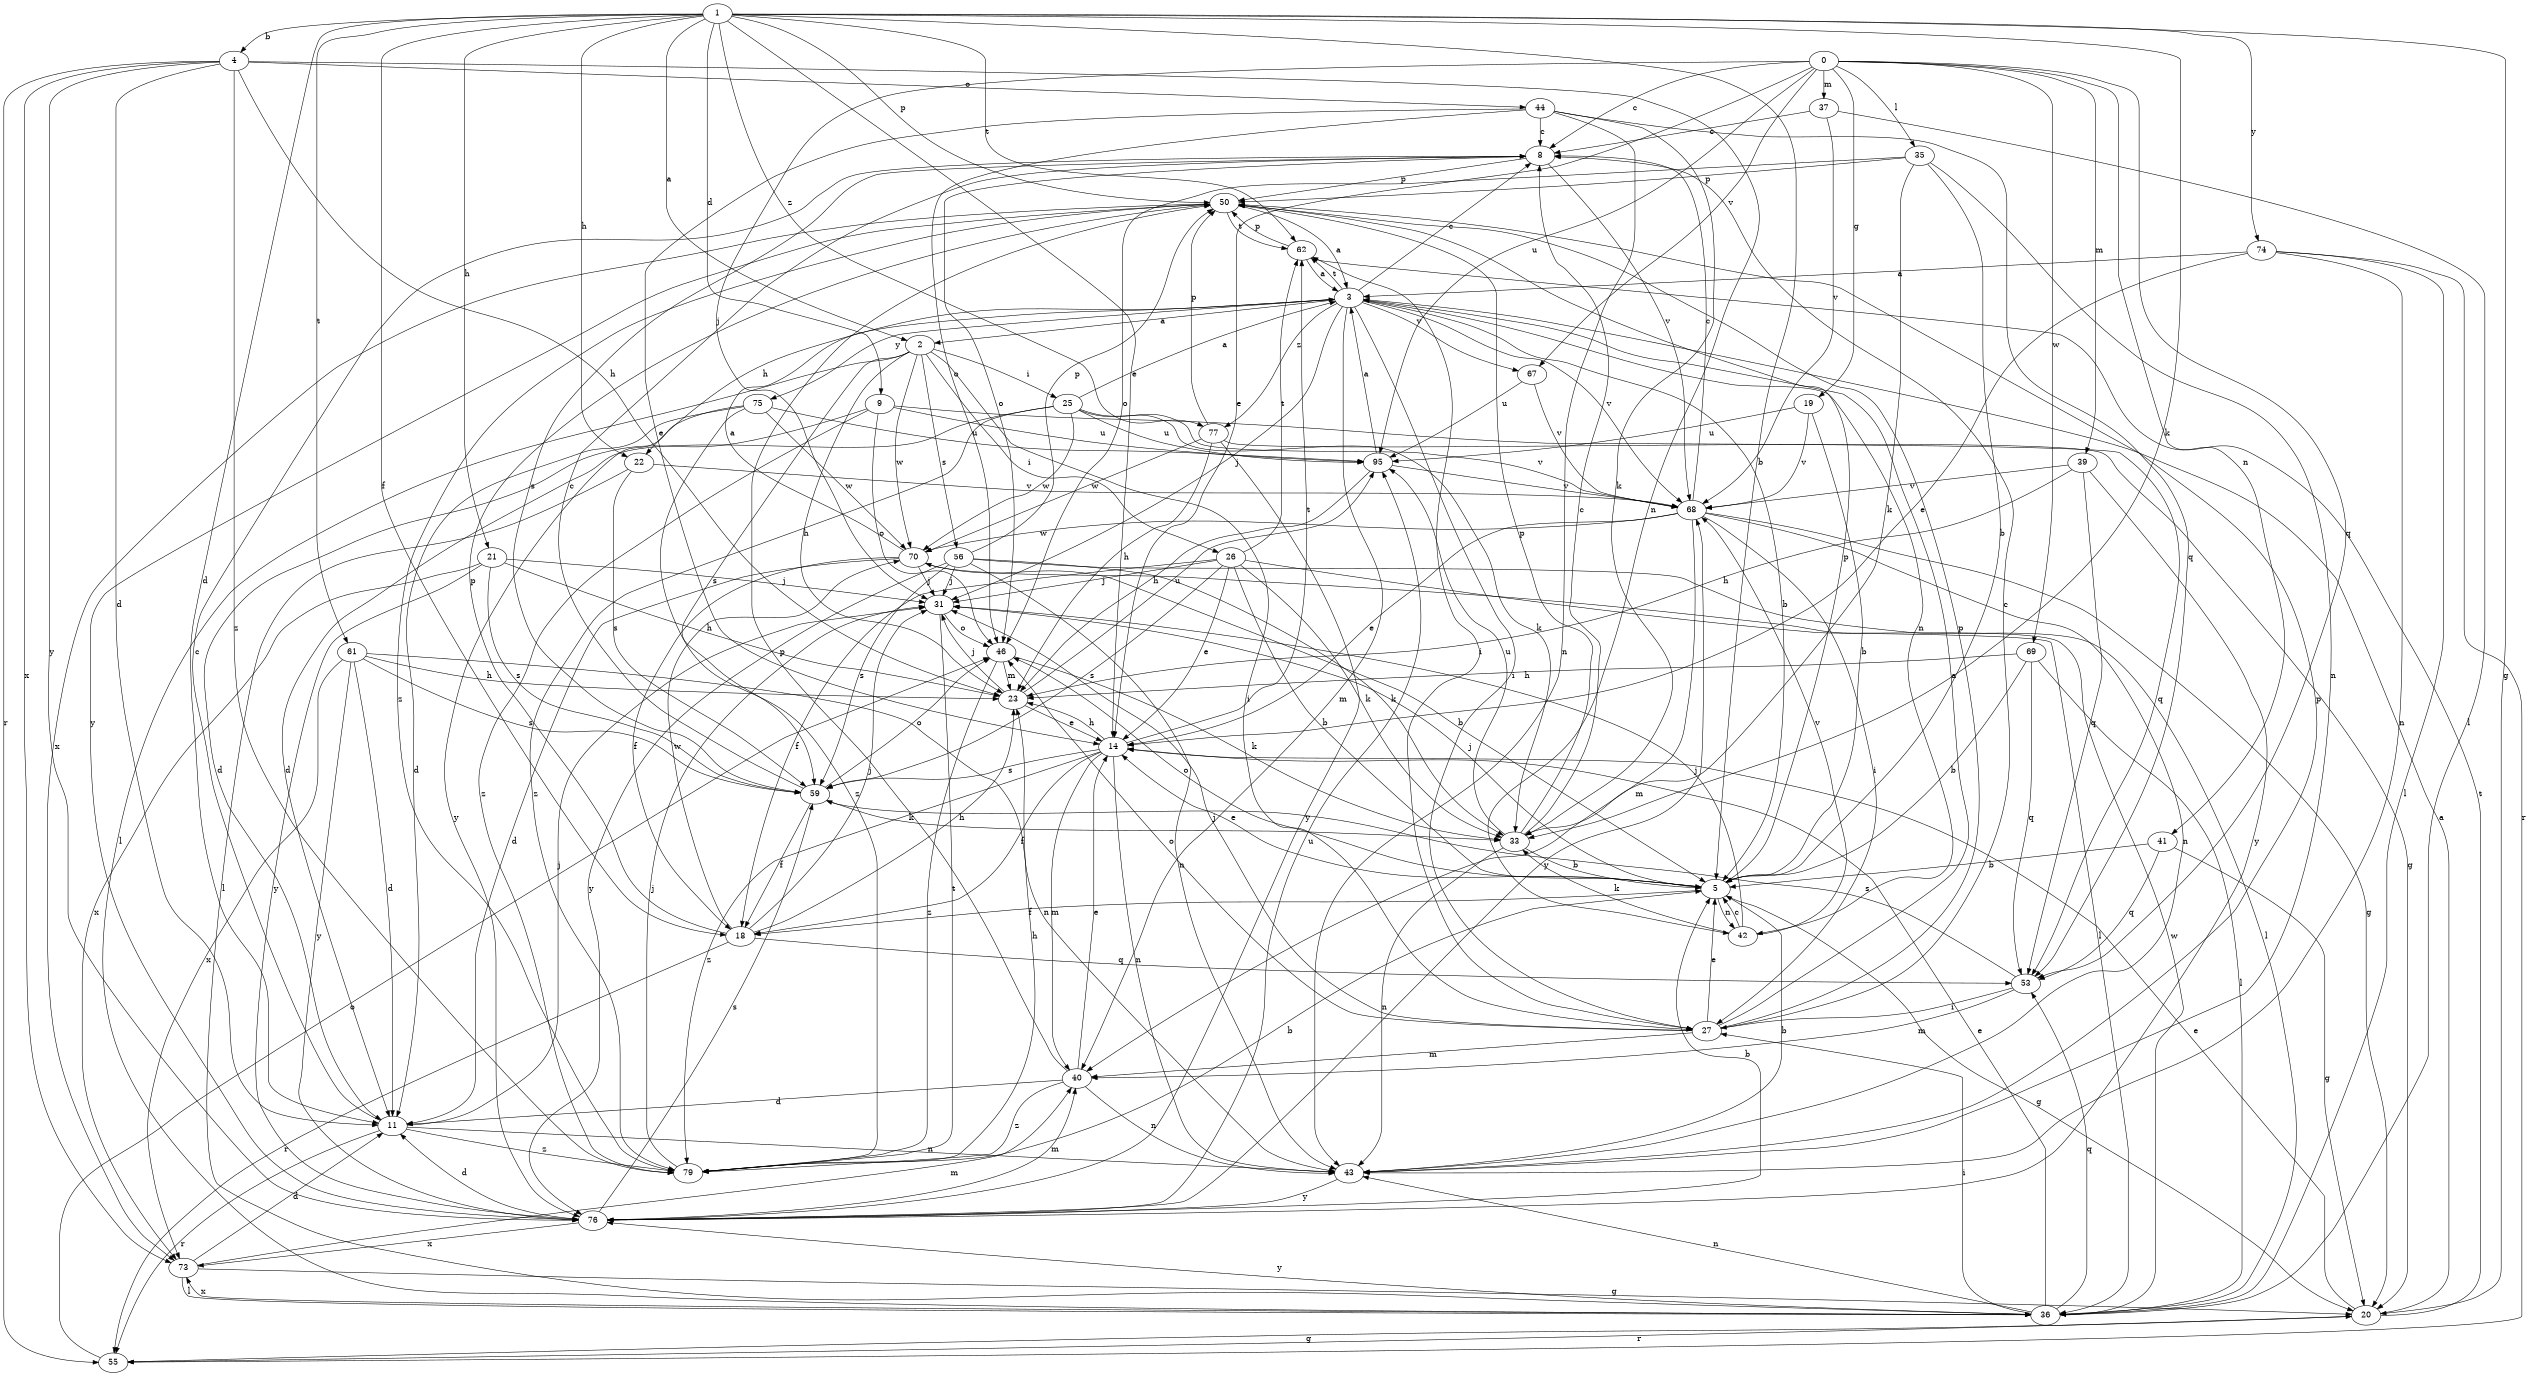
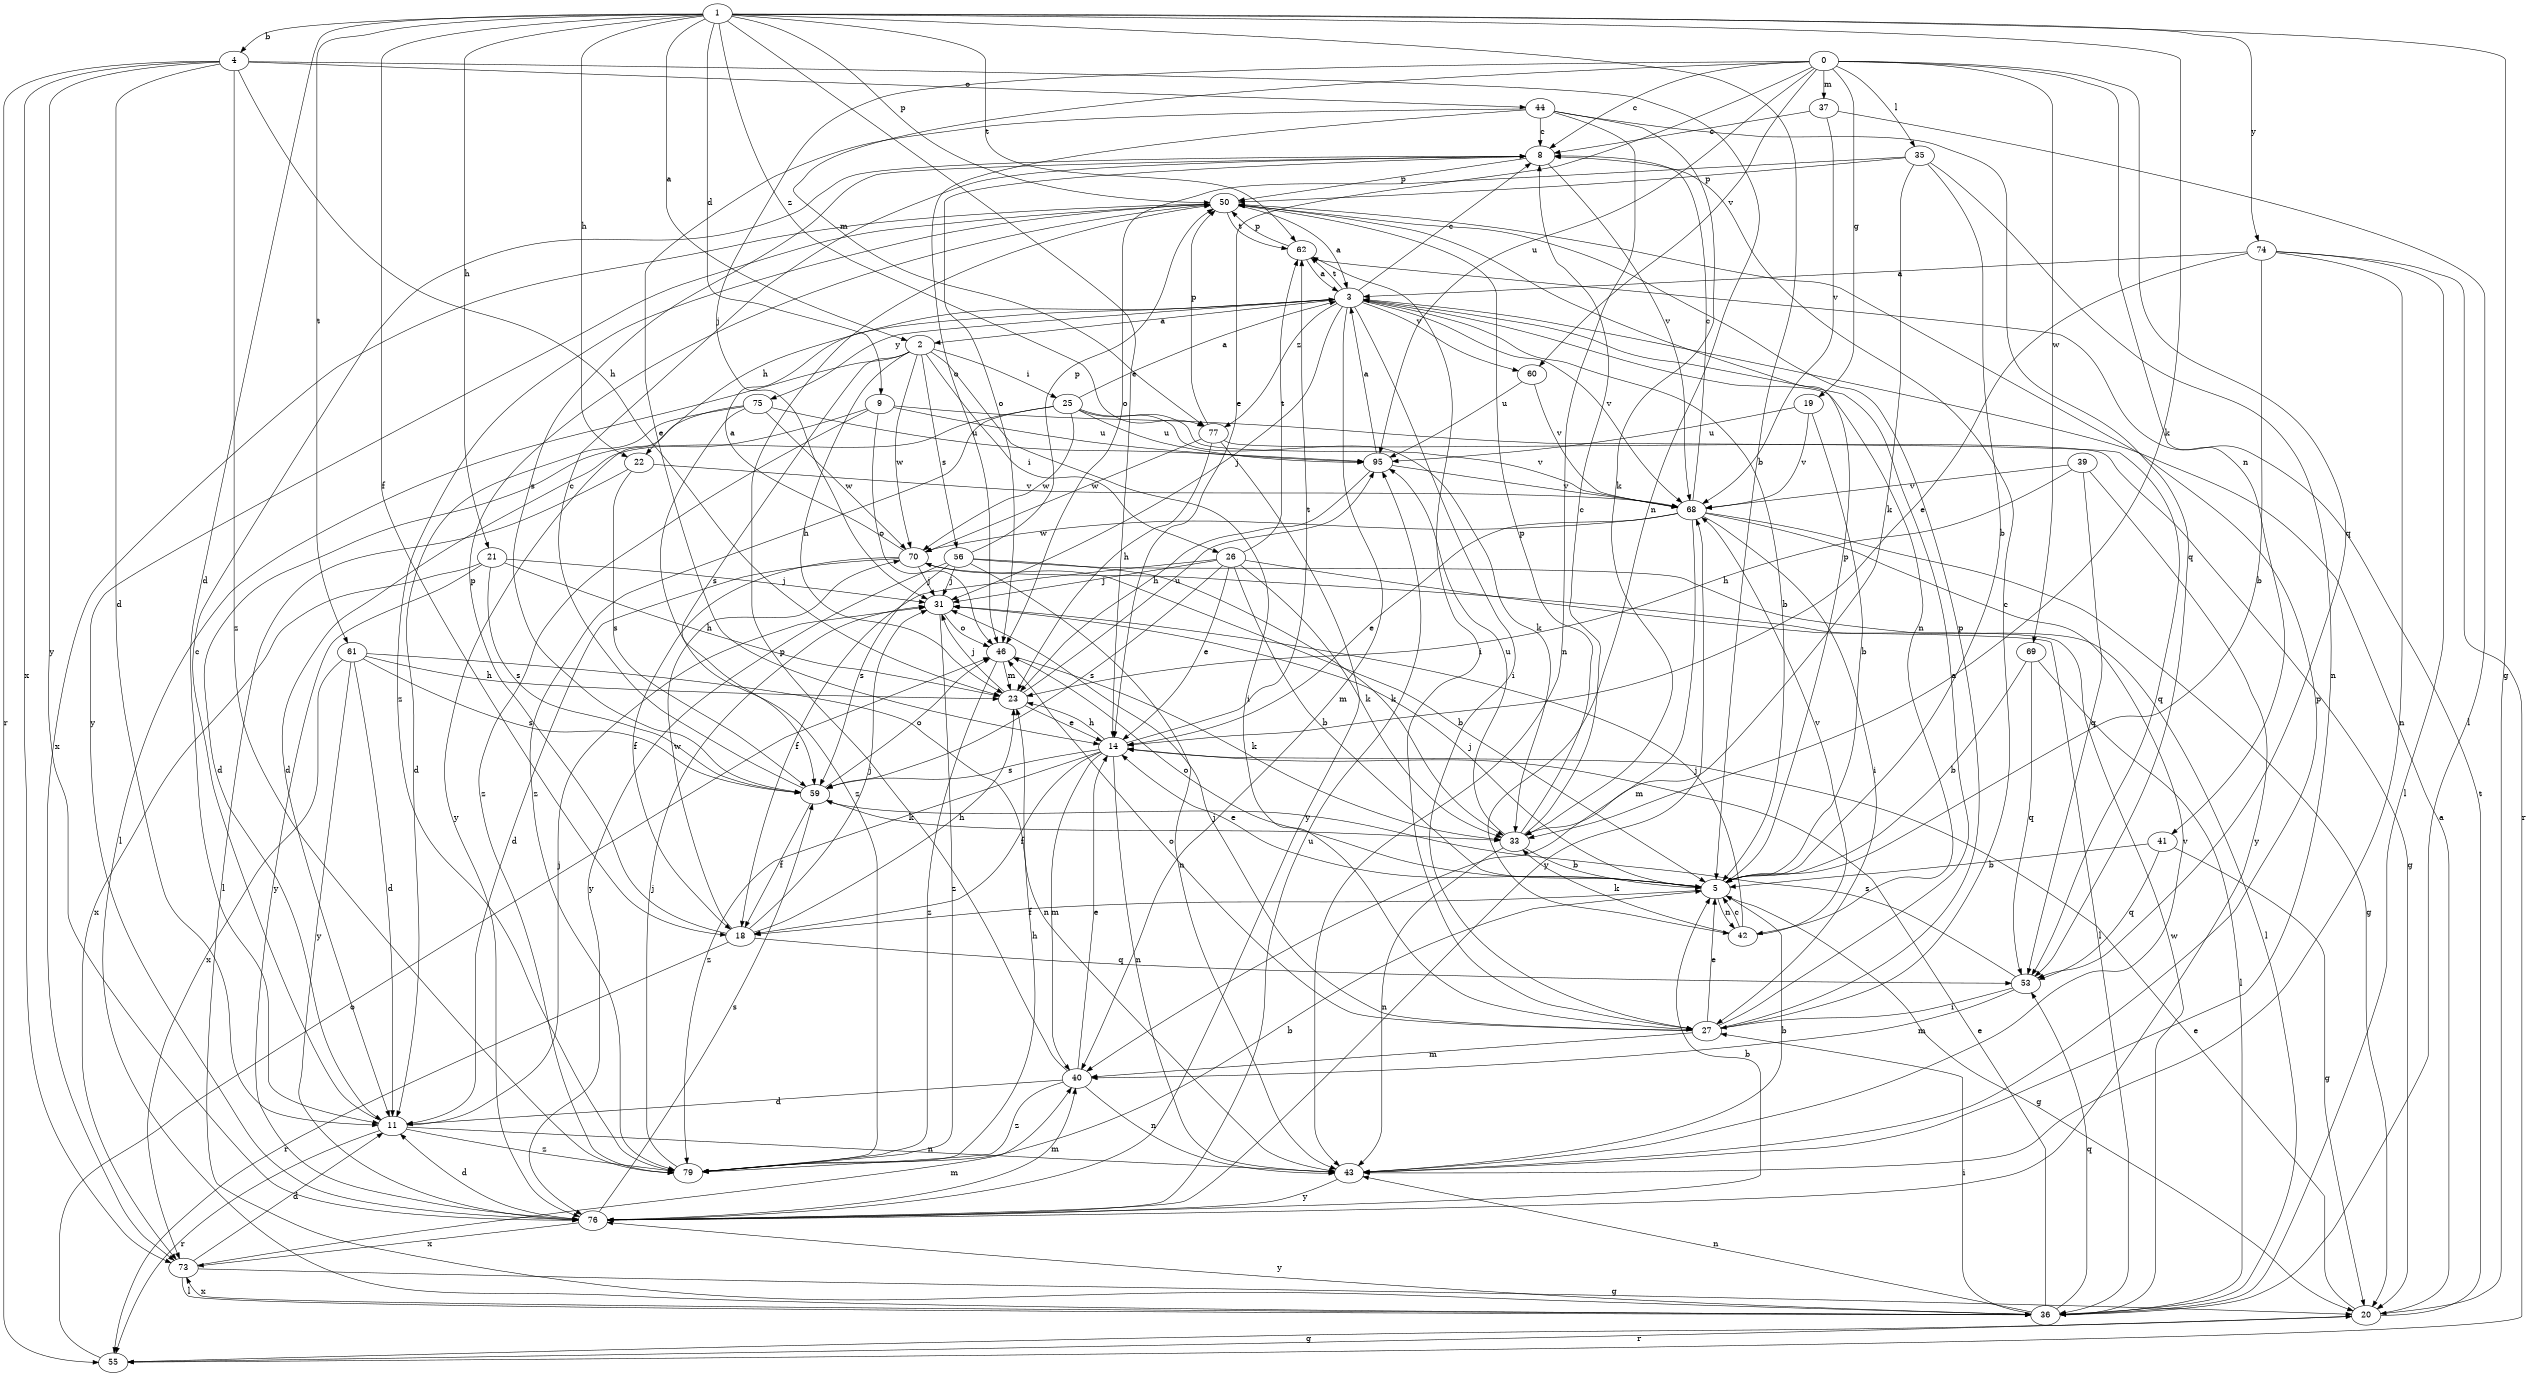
edge "0" -> "39": now "0" -> "77"
node "67": label "67" -> "60"
edge "69" -> "23": removed, label "h"
edge "74" -> "5": added, label "b"
edge "68" -> "43": label "n" -> "v"
edge "31" -> "79": label "t" -> "z"
